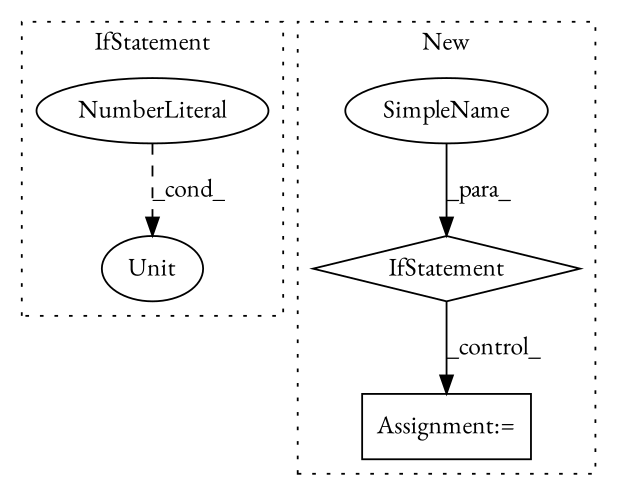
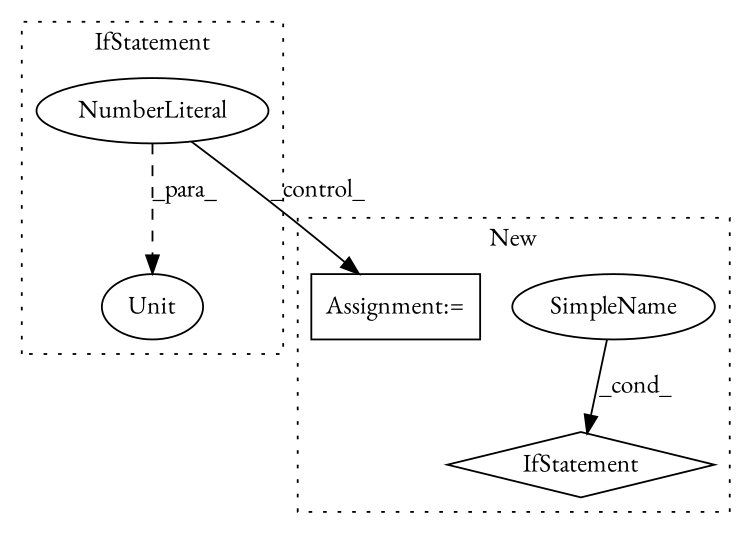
edge "NumberLiteral" -> "Unit": label "_cond_" -> "_para_"
edge "SimpleName" -> "IfStatement": label "_para_" -> "_cond_"
edge "IfStatement" -> "Assignment:=": now "NumberLiteral" -> "Assignment:="
